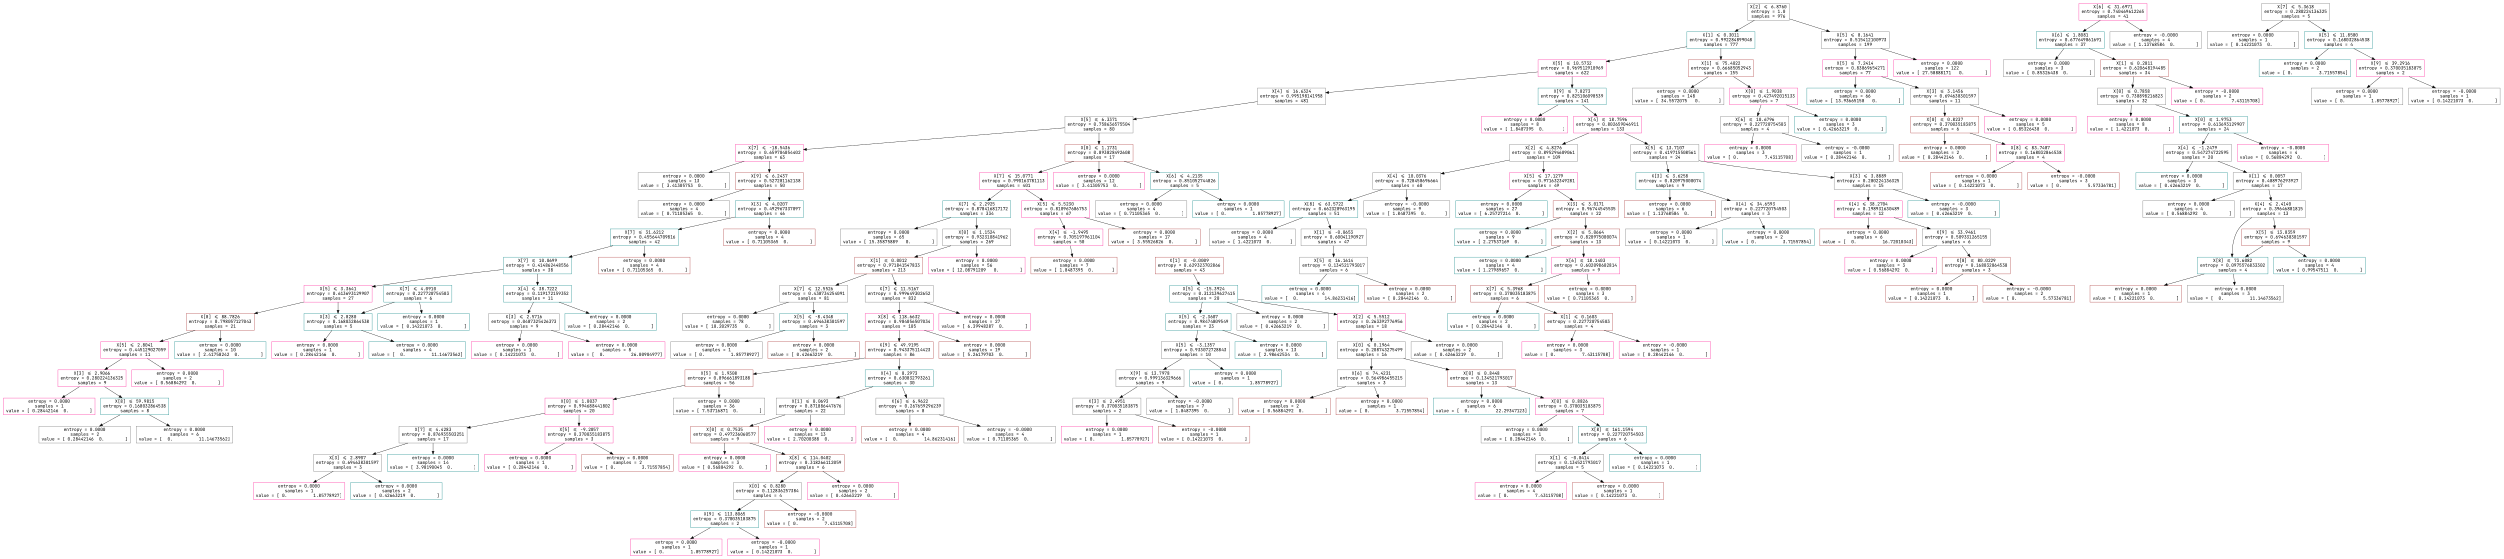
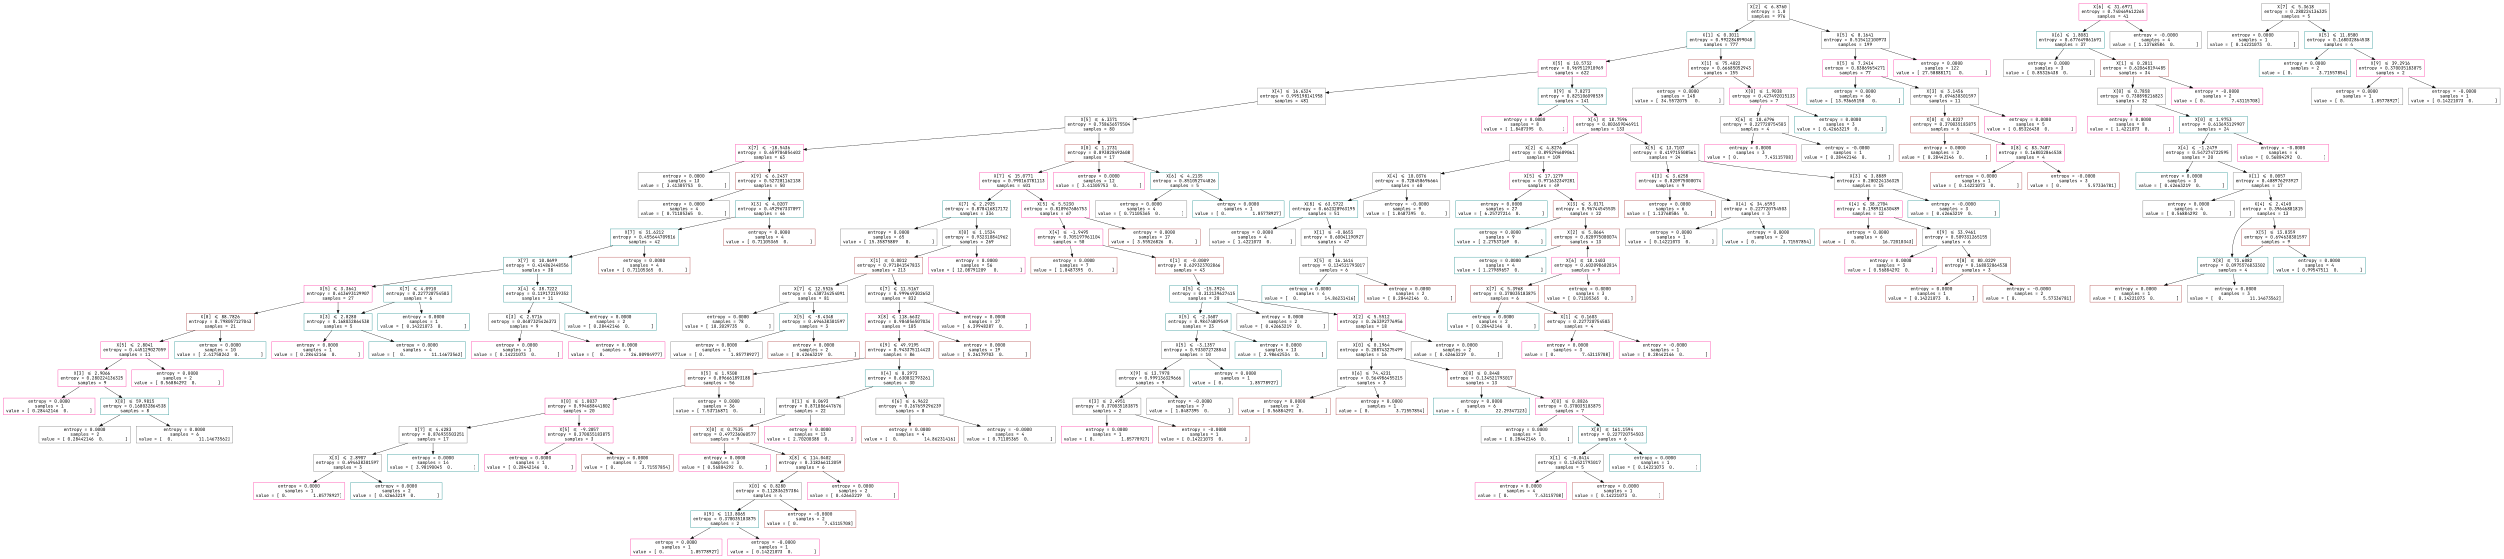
node "X[3] <= 3.6258 entropy = 0.820975000074 samples = 9": color teal -> deeppink
edge "X[2] <= 5.0664 entropy = 0.820975000074 samples = 13" -> "X[6] <= 18.1403 entropy = 0.602098602814 samples = 9": reversed
edge "X[4] <= -1.9495 entropy = 0.705197961104 samples = 50" -> "X[1] <= -0.0009 entropy = 0.629323702866 samples = 43": added
